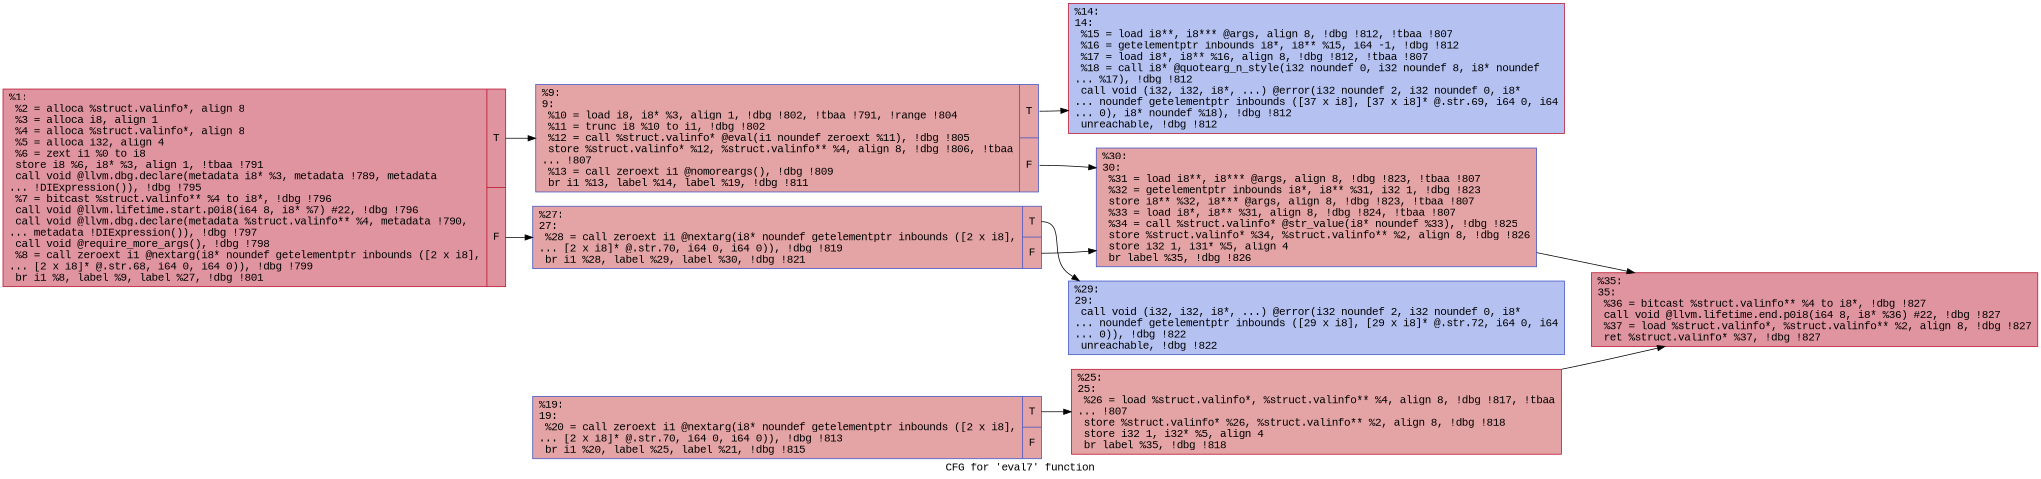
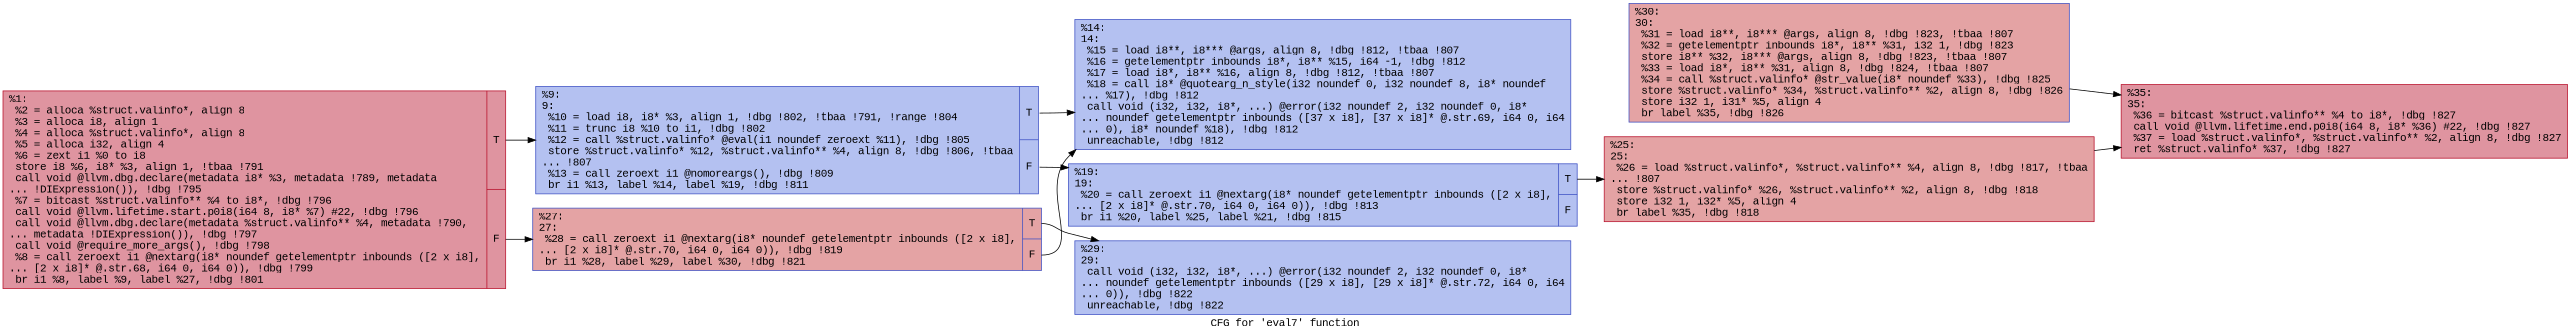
node "%14:": color #b70d28ff -> #3d50c3ff
node "%9:": fillcolor #c32e3170 -> #5572df70
edge "%9:" -> "%30:": now "%9:" -> "%19:"
edge "%27:" -> "%30:": now "%27:" -> "%14:"
node "%19:": fillcolor #c32e3170 -> #5572df70
